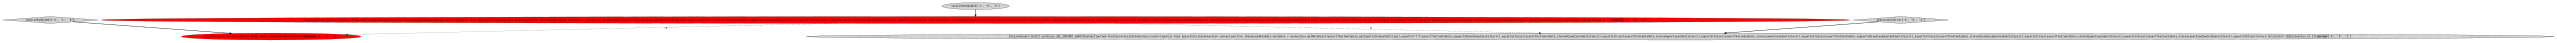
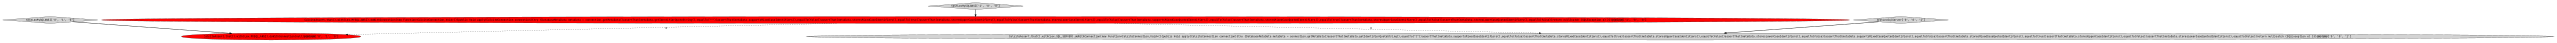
node "testLexMySQLANSI['1', '0', '0']": shape ellipse -> diamond
